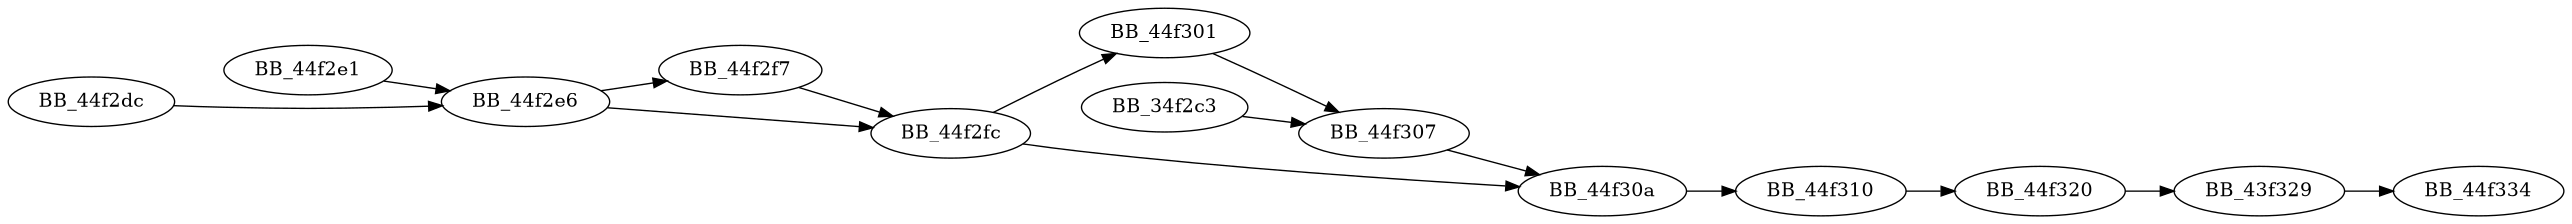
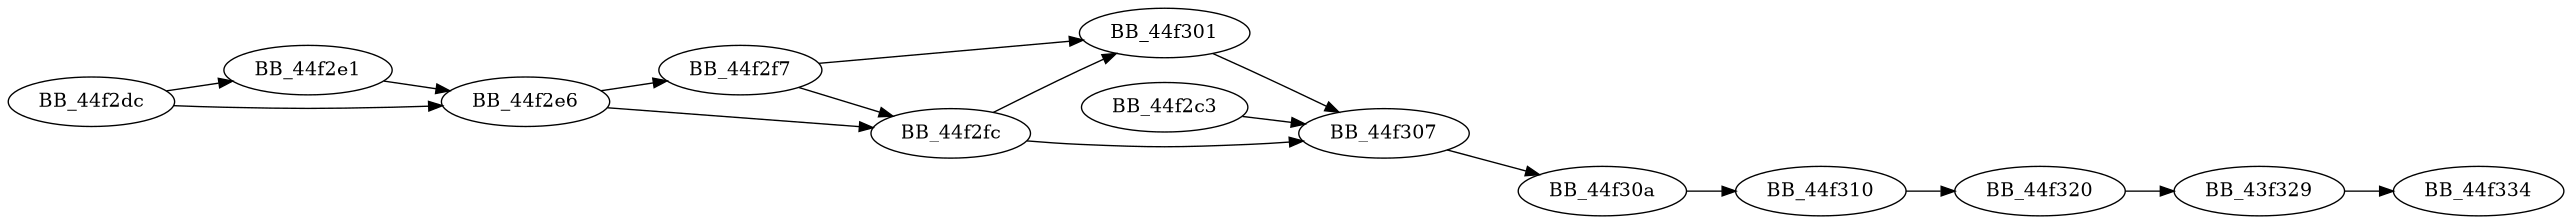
edge "BB_44f2f7" -> "BB_44f301": added
edge "BB_44f2dc" -> "BB_44f2e1": added
node "BB_34f2c3": label "BB_34f2c3" -> "BB_44f2c3"
edge "BB_44f2fc" -> "BB_44f30a": now "BB_44f2fc" -> "BB_44f307"
